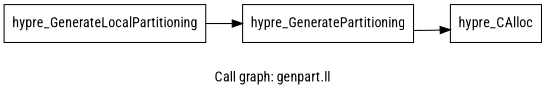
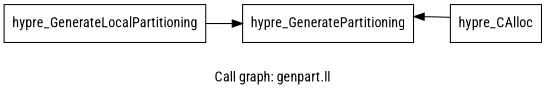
edge "hypre_GeneratePartitioning" -> "hypre_CAlloc": reversed
